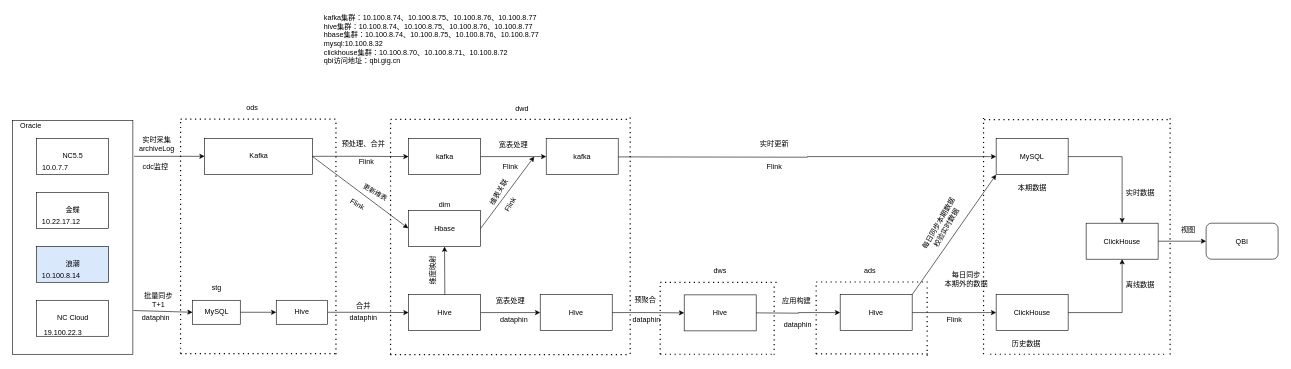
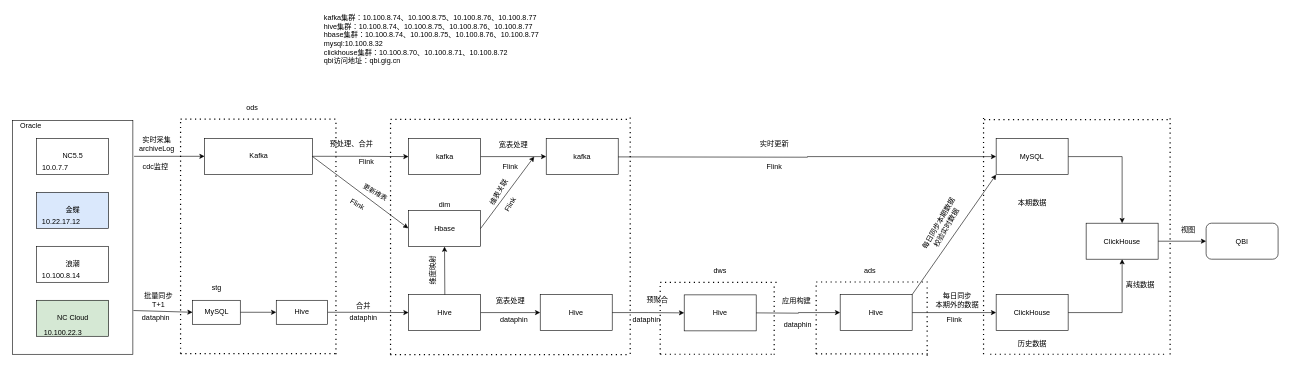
node "dwd": removed
node "预处理、合并": moved (363, 144) -> (351, 144)
node "本期数据": moved (1032, 187) -> (1032, 202)
node "实时数据": removed
node "金蝶": fillcolor #ffffff -> #dae8fc
node "浪潮": fillcolor #dae8fc -> #ffffff
node "每日同步 本期外的数据": moved (966, 279) -> (957, 300)
node "预聚合": moved (645, 300) -> (657, 300)
node "NC Cloud": fillcolor #ffffff -> #d5e8d4
node "19.100.22.3": label "19.100.22.3" -> "10.100.22.3"
node "历史数据": moved (1026, 343) -> (1032, 343)
